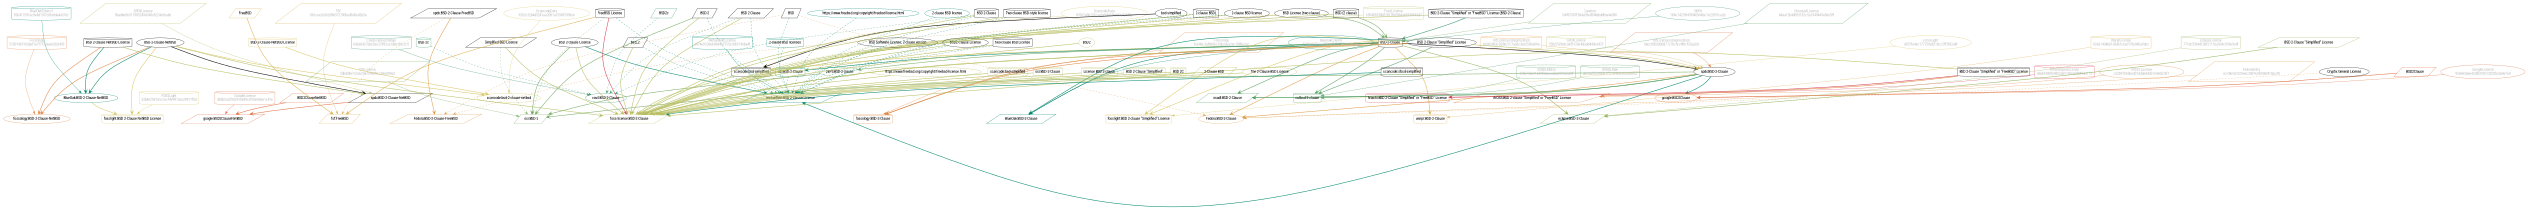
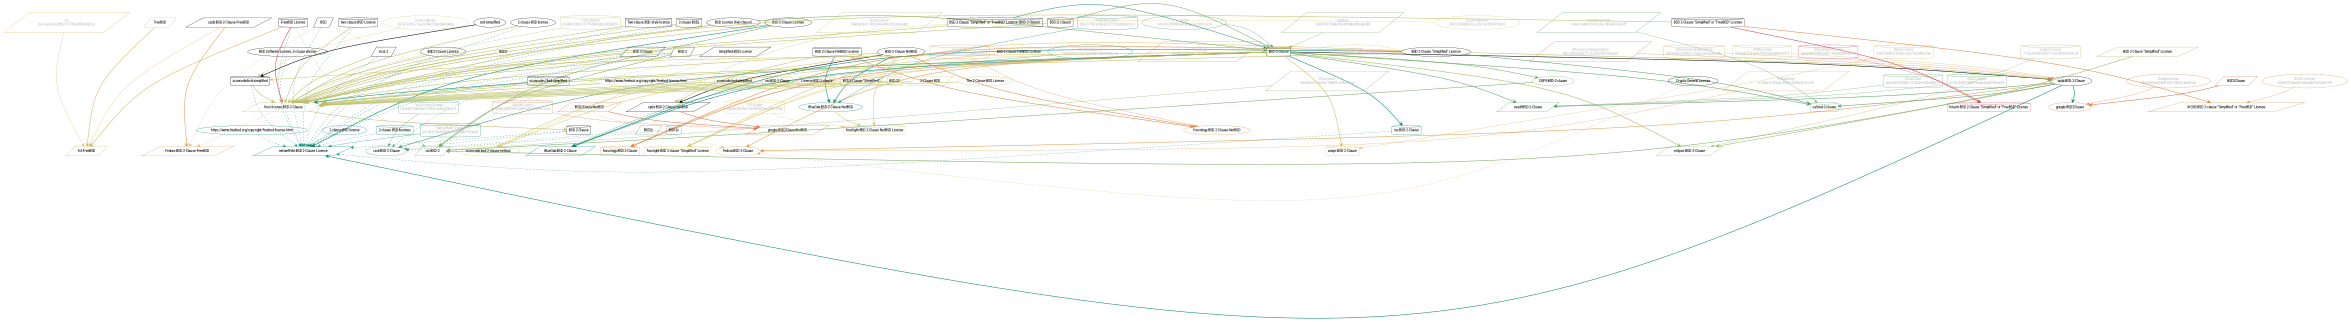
edge "BSD 2-Clause" -> "foss-license:BSD-2-Clause": reversed
edge "spdx:BSD-2-Clause-FreeBSD" -> "fsf:FreeBSD": style dashed -> solid
edge "BSD-2-Clause" -> "cavil:BSD-2-Clause": added
